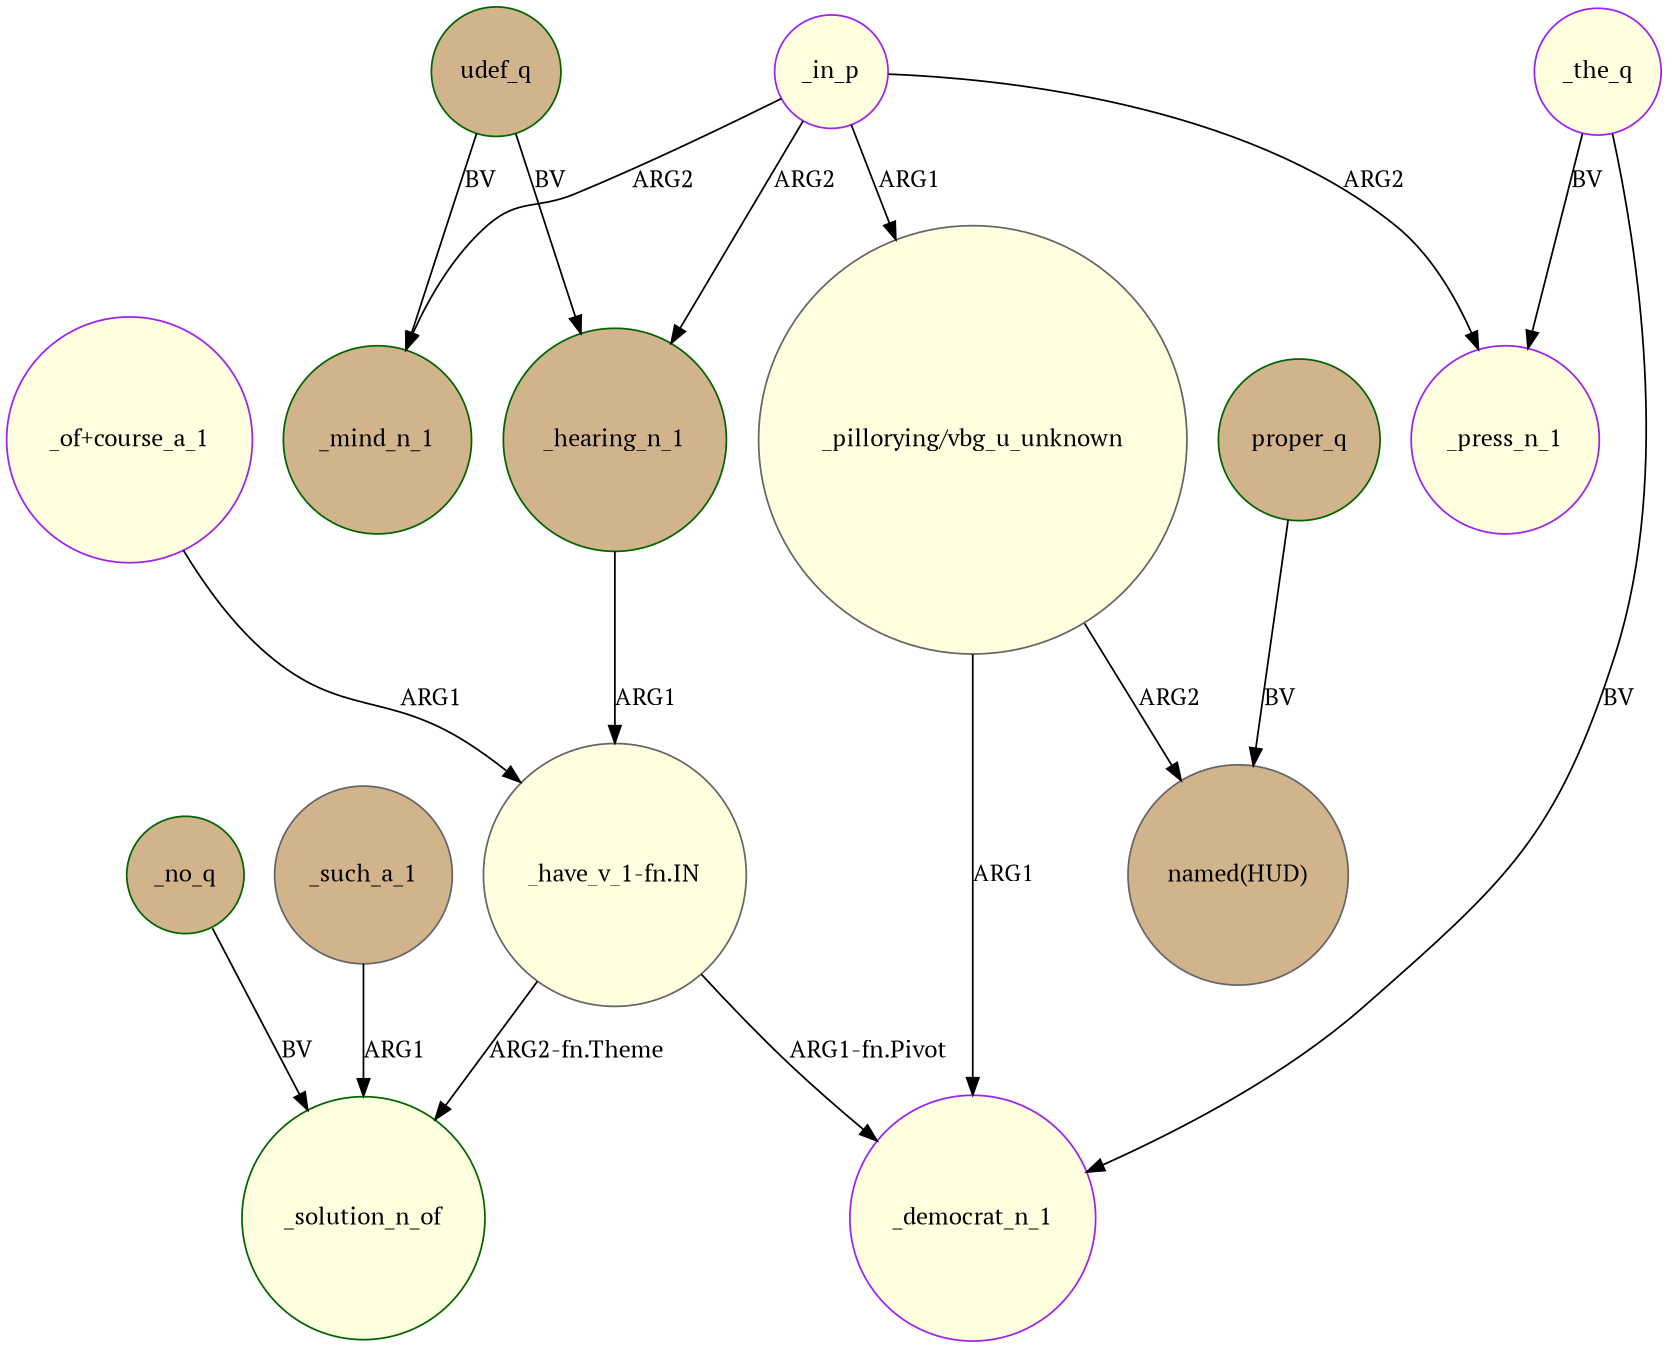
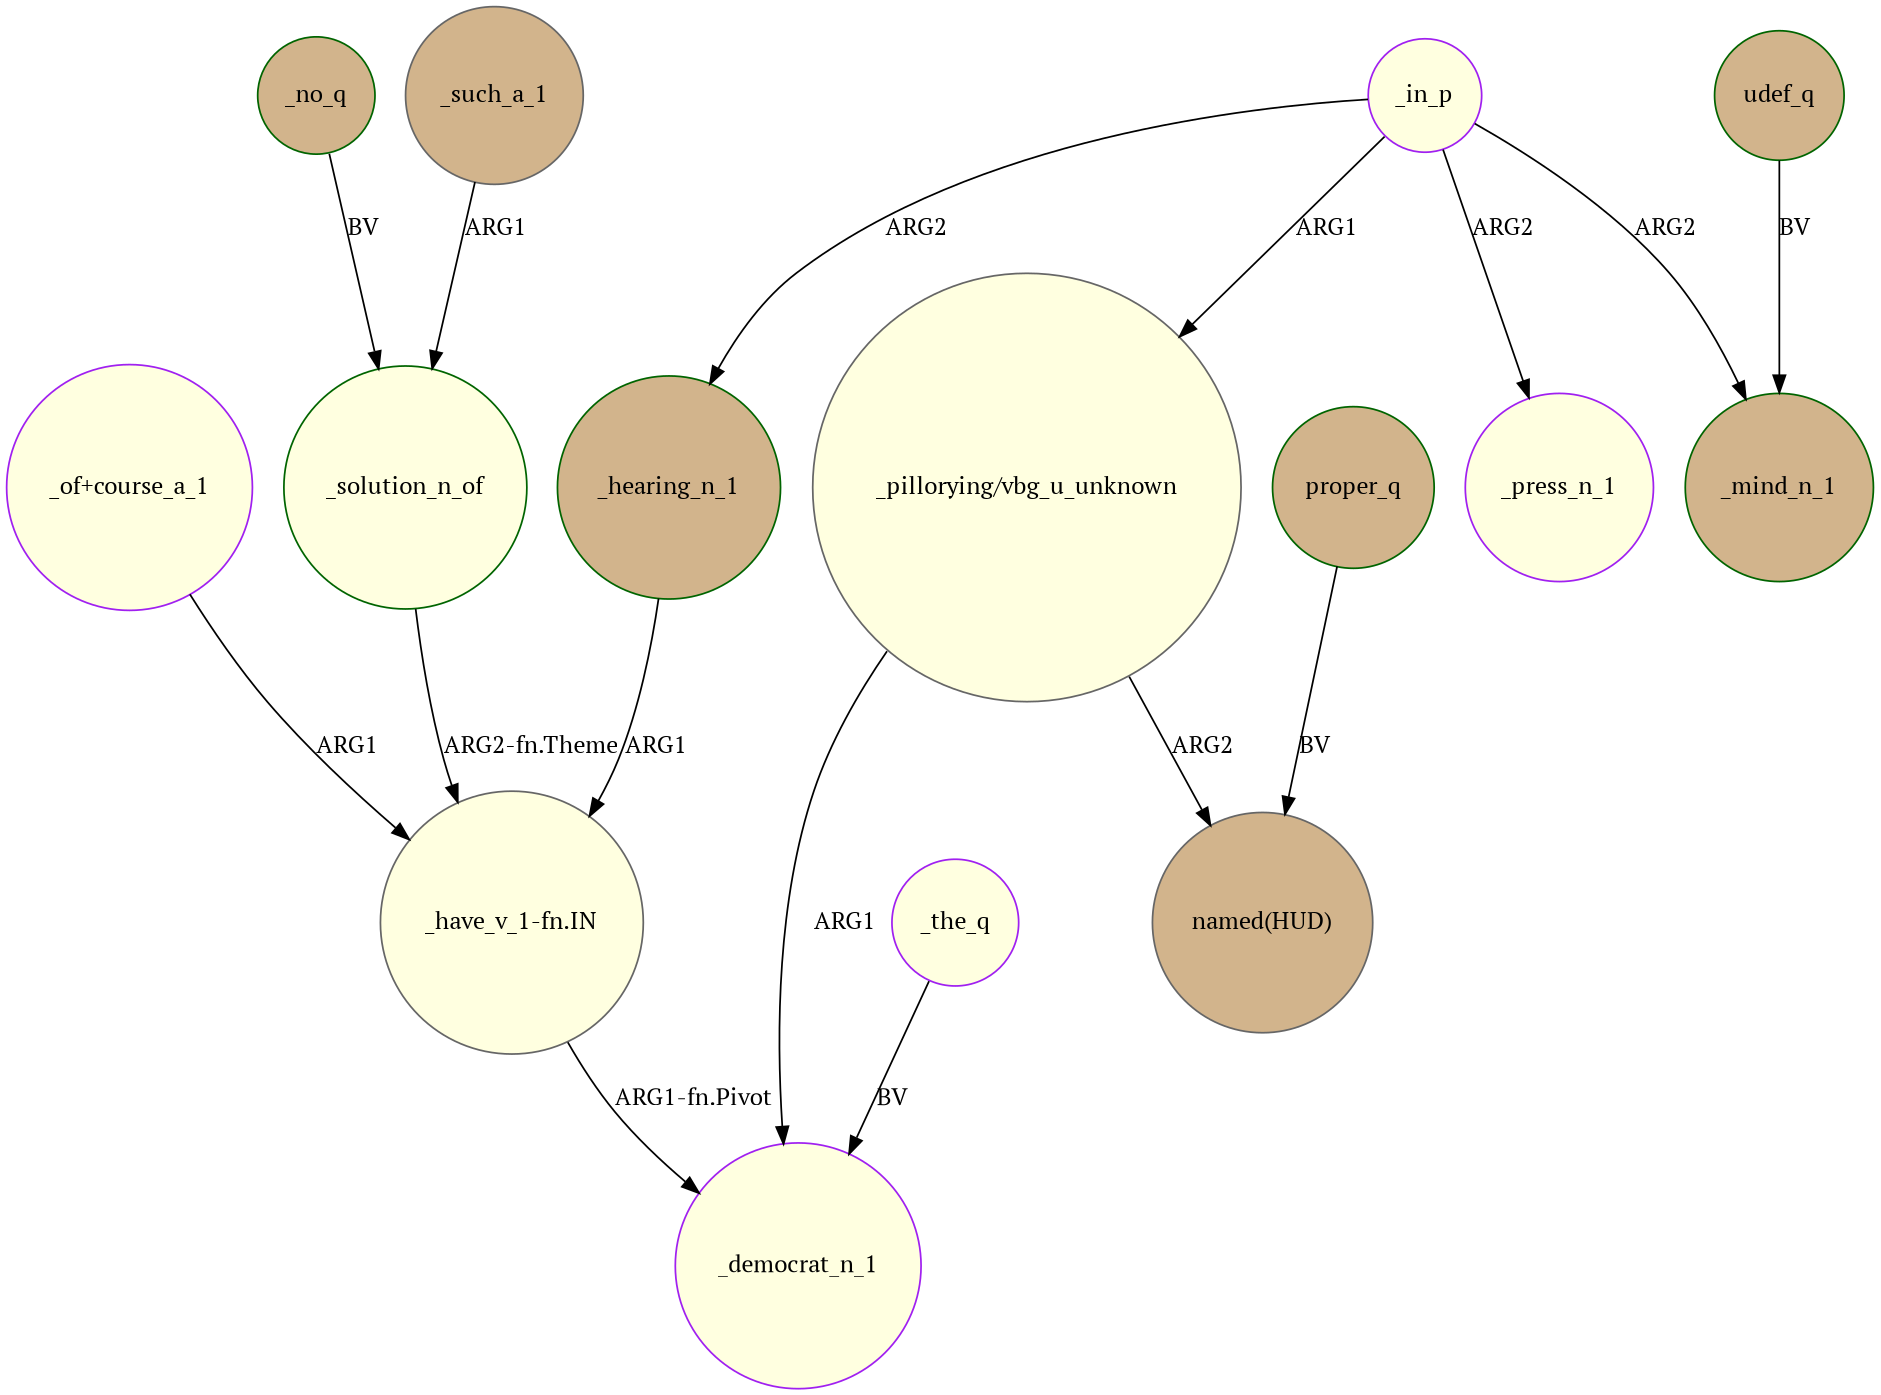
edge "udef_q" -> "_hearing_n_1": removed, label "BV"
edge "_the_q" -> "_press_n_1": removed, label "BV"
edge "_have_v_1-fn.IN" -> "_solution_n_of": reversed
